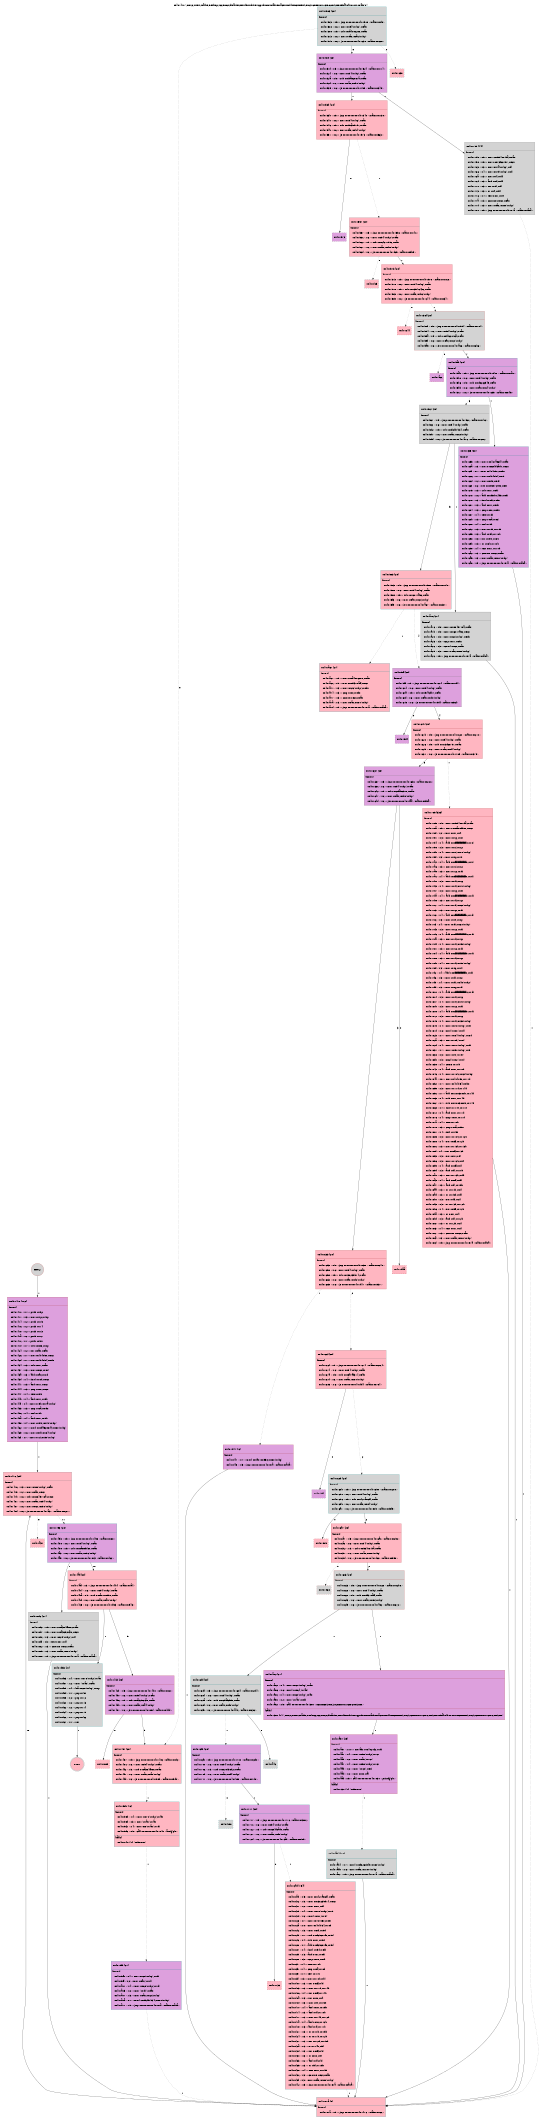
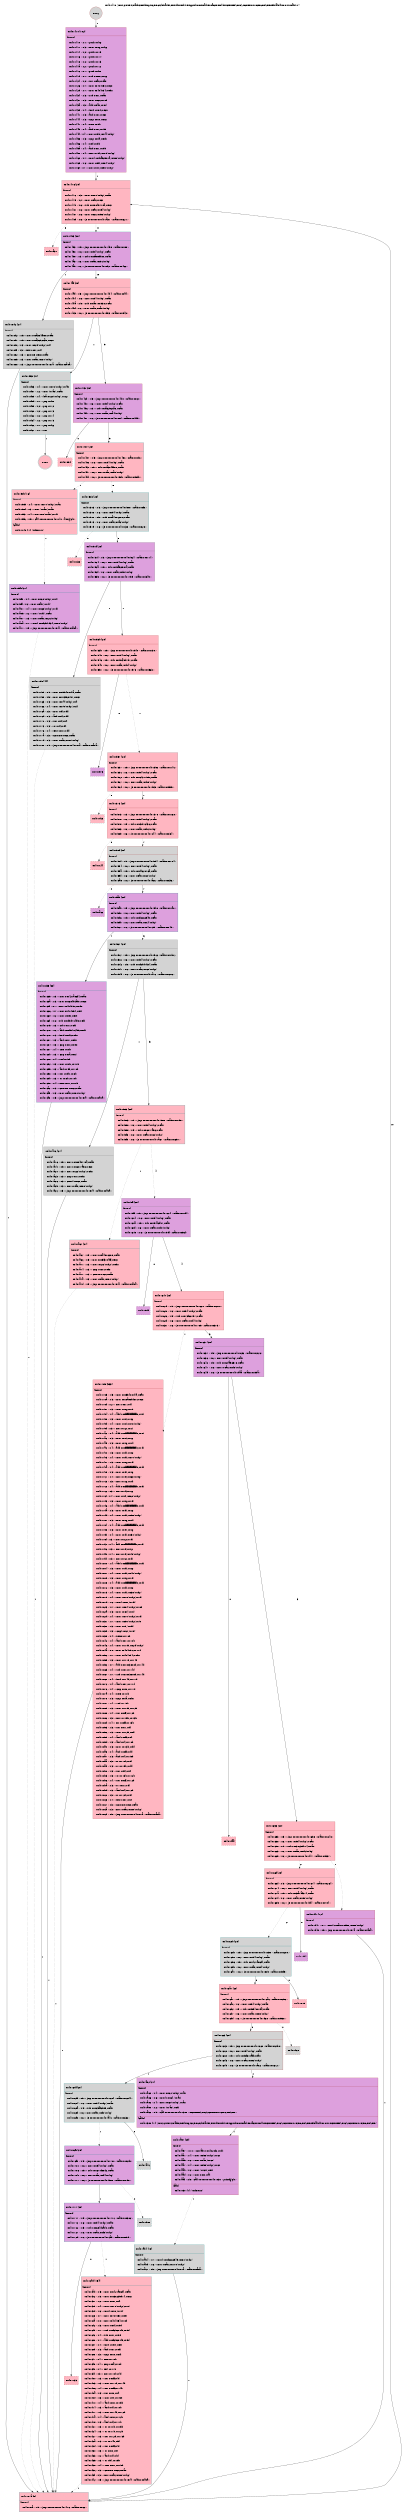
edge "0x401503 [28]" -> "0x4014e7 [28]": reversed
edge "0x401a67 [27]" -> "0x401e1a [5]": added, label "1"
